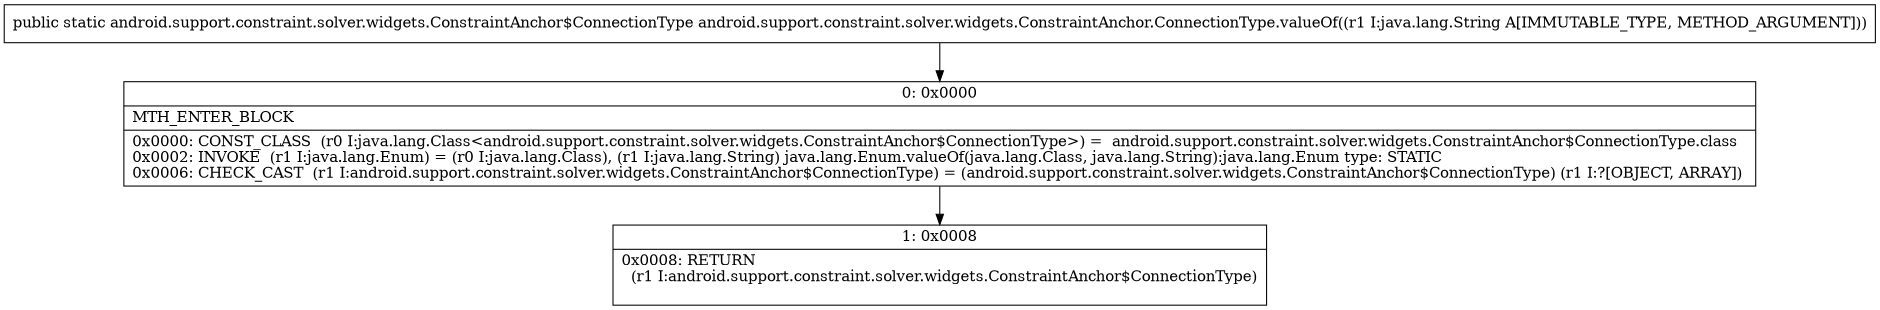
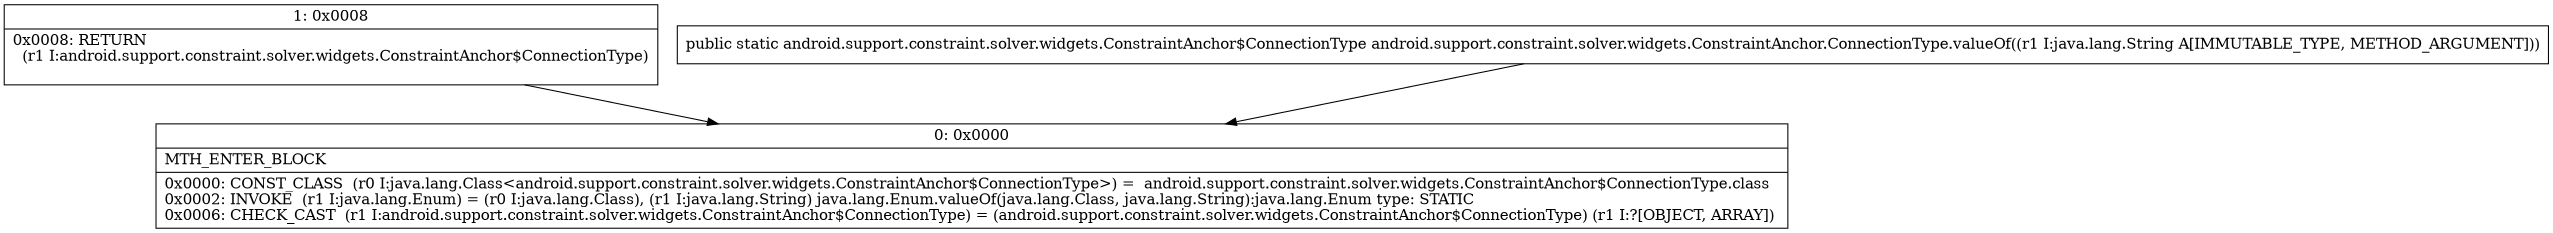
edge "0: 0x0000" -> "1: 0x0008": reversed
